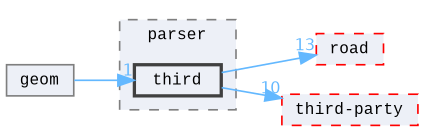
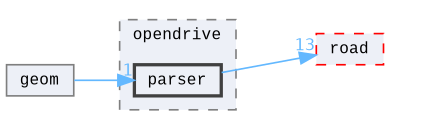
cluster "parser": label "parser" -> "opendrive"
node "third": label "third" -> "parser"
node "third-party": removed
